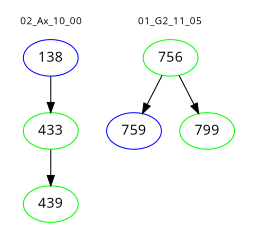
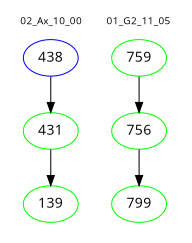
node "138": label "138" -> "438"
edge "756" -> "759": reversed
node "433": label "433" -> "431"
node "759": color blue -> green
node "439": label "439" -> "139"
